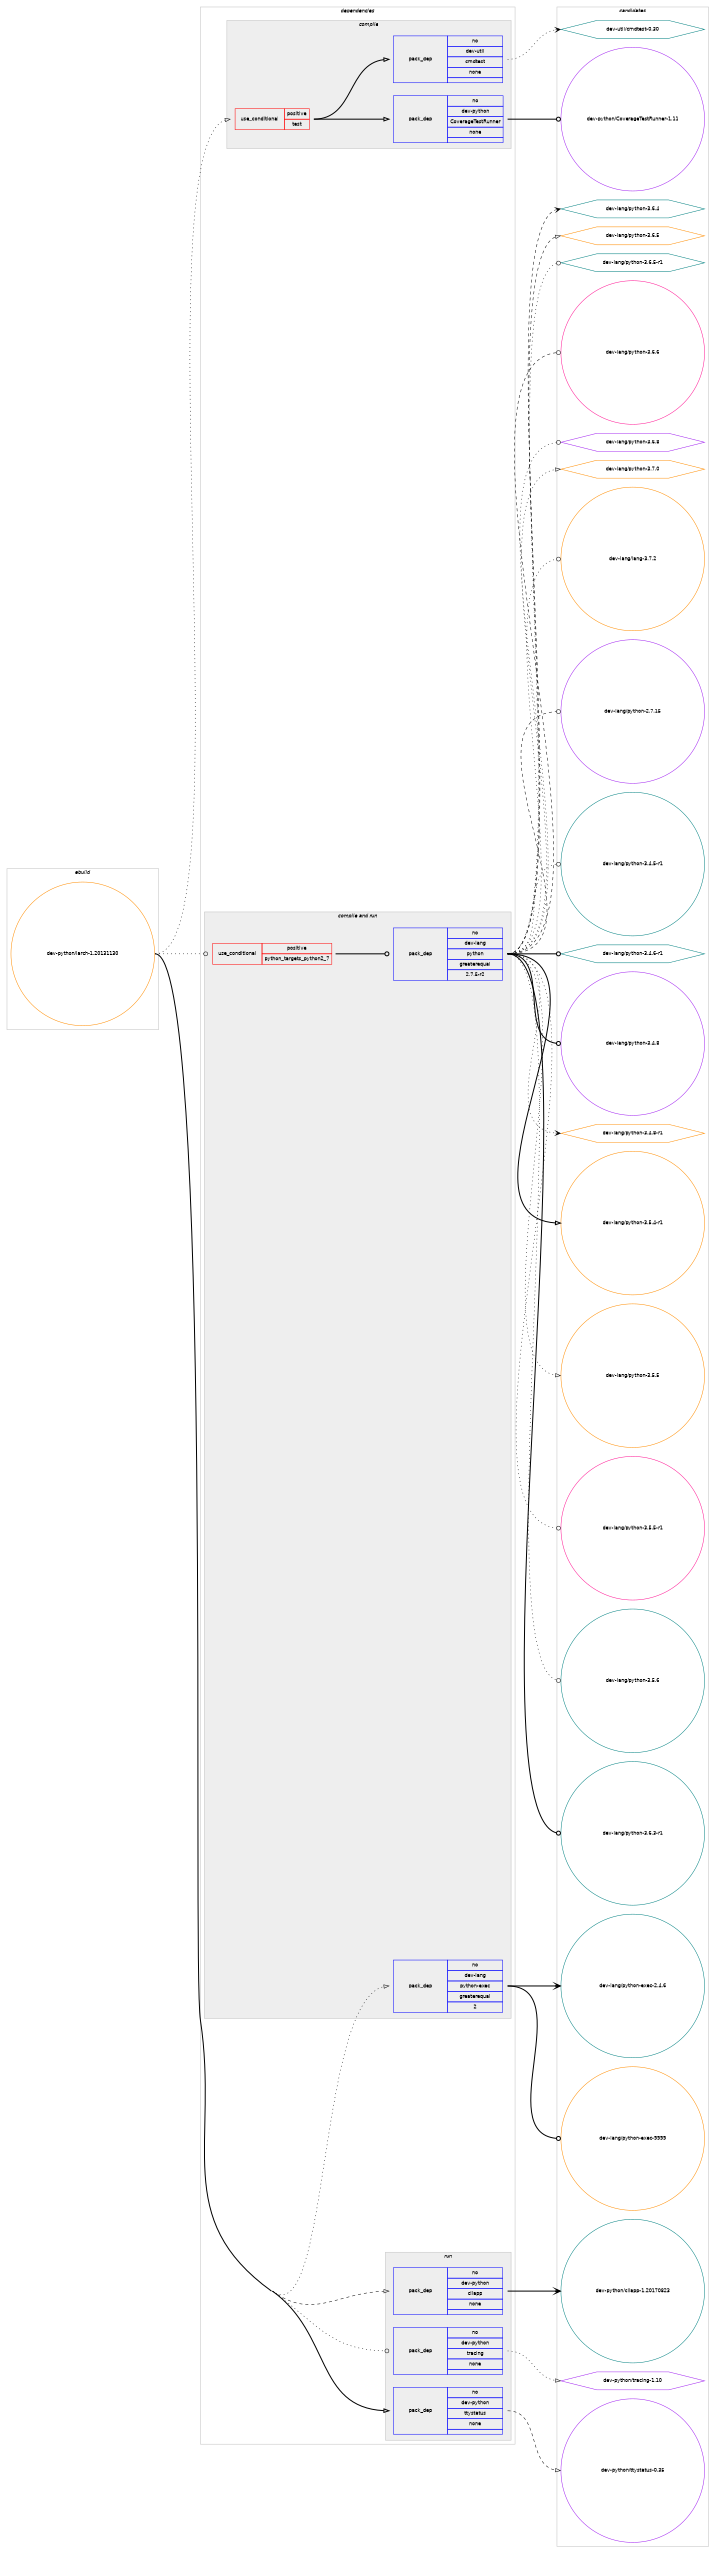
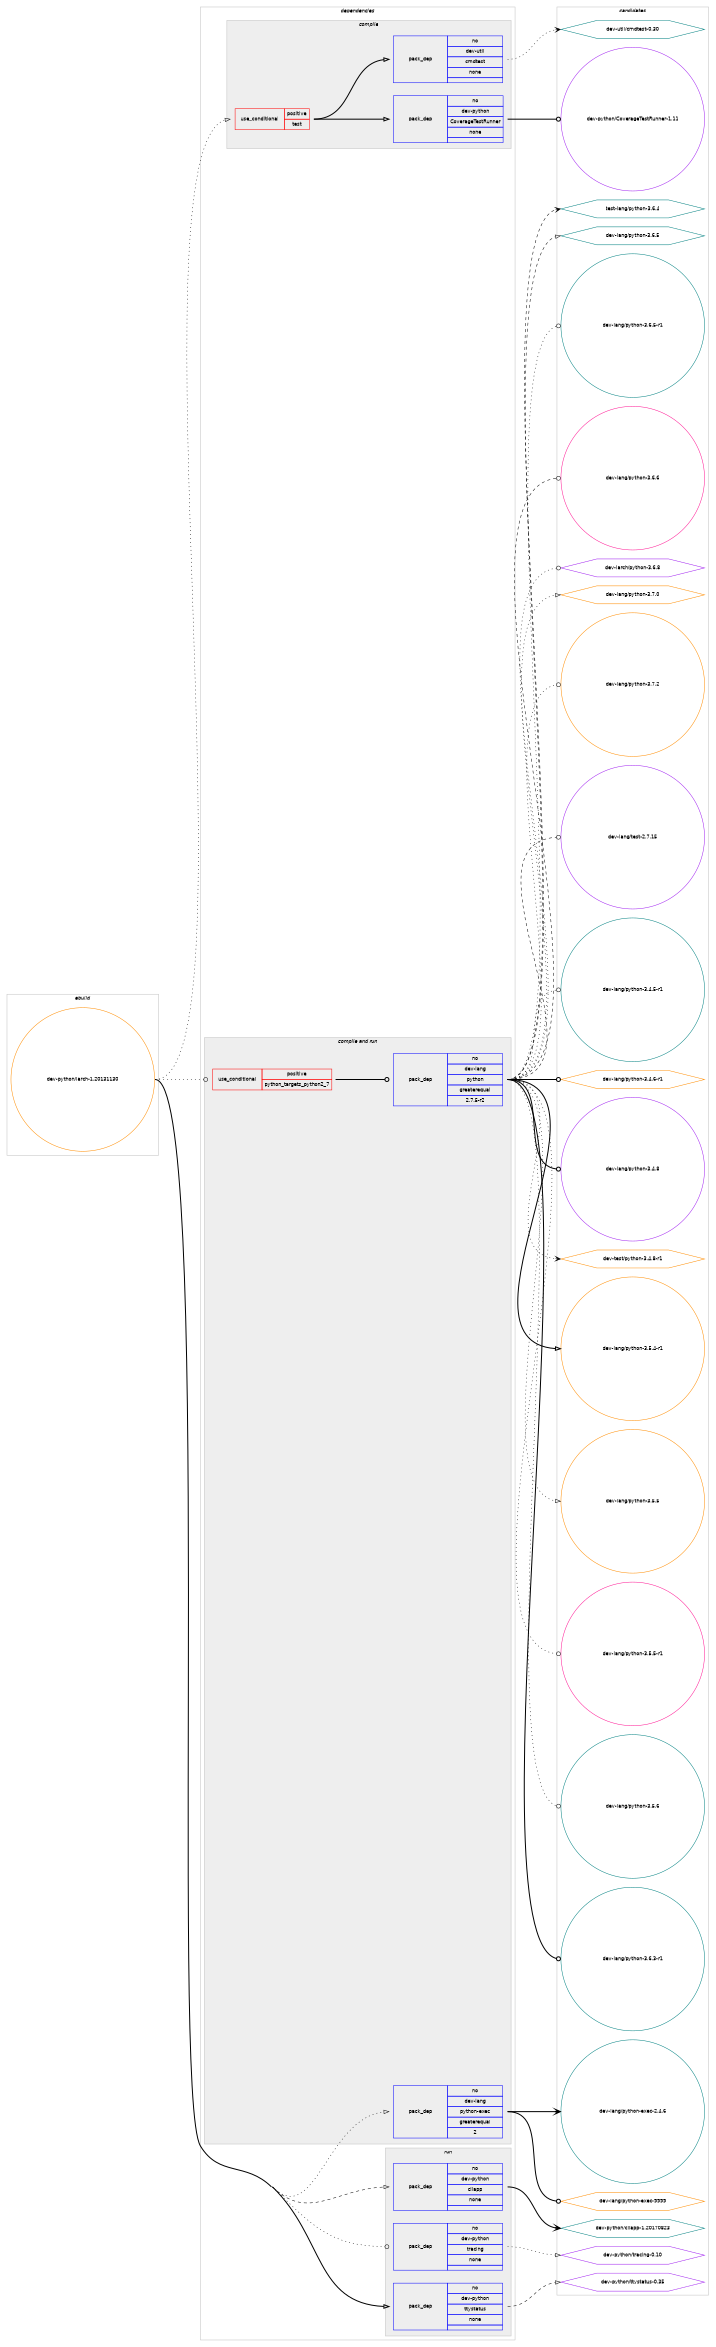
node "dev-lang/python-3.6.4": label "dev-lang/python-3.6.4" -> "test-lang/python-3.6.4"
node "dev-lang/python-3.6.5": color darkorange -> teal
node "dev-lang/python-3.6.5-r1": shape hexagon -> circle
node "dev-lang/python-3.6.8": label "dev-lang/python-3.6.8" -> "dev-larch/python-3.6.8"
node "dev-lang/lang-3.7.2": label "dev-lang/lang-3.7.2" -> "dev-lang/python-3.7.2"
node "dev-lang/python-2.7.15": label "dev-lang/python-2.7.15" -> "dev-lang/test-2.7.15"
node "dev-lang/python-3.4.6-r1": color teal -> darkorange
node "dev-lang/python-3.4.8-r1": label "dev-lang/python-3.4.8-r1" -> "dev-test/python-3.4.8-r1"
node "dev-lang/python-exec-9999": shape circle -> hexagon
node "dev-python/cliapp-1.20170823": shape circle -> hexagon
node "dev-python/tracing-1.10": label "dev-python/tracing-1.10" -> "dev-python/tracing-0.10"
node "dev-python/ttystatus-0.35": shape circle -> hexagon
